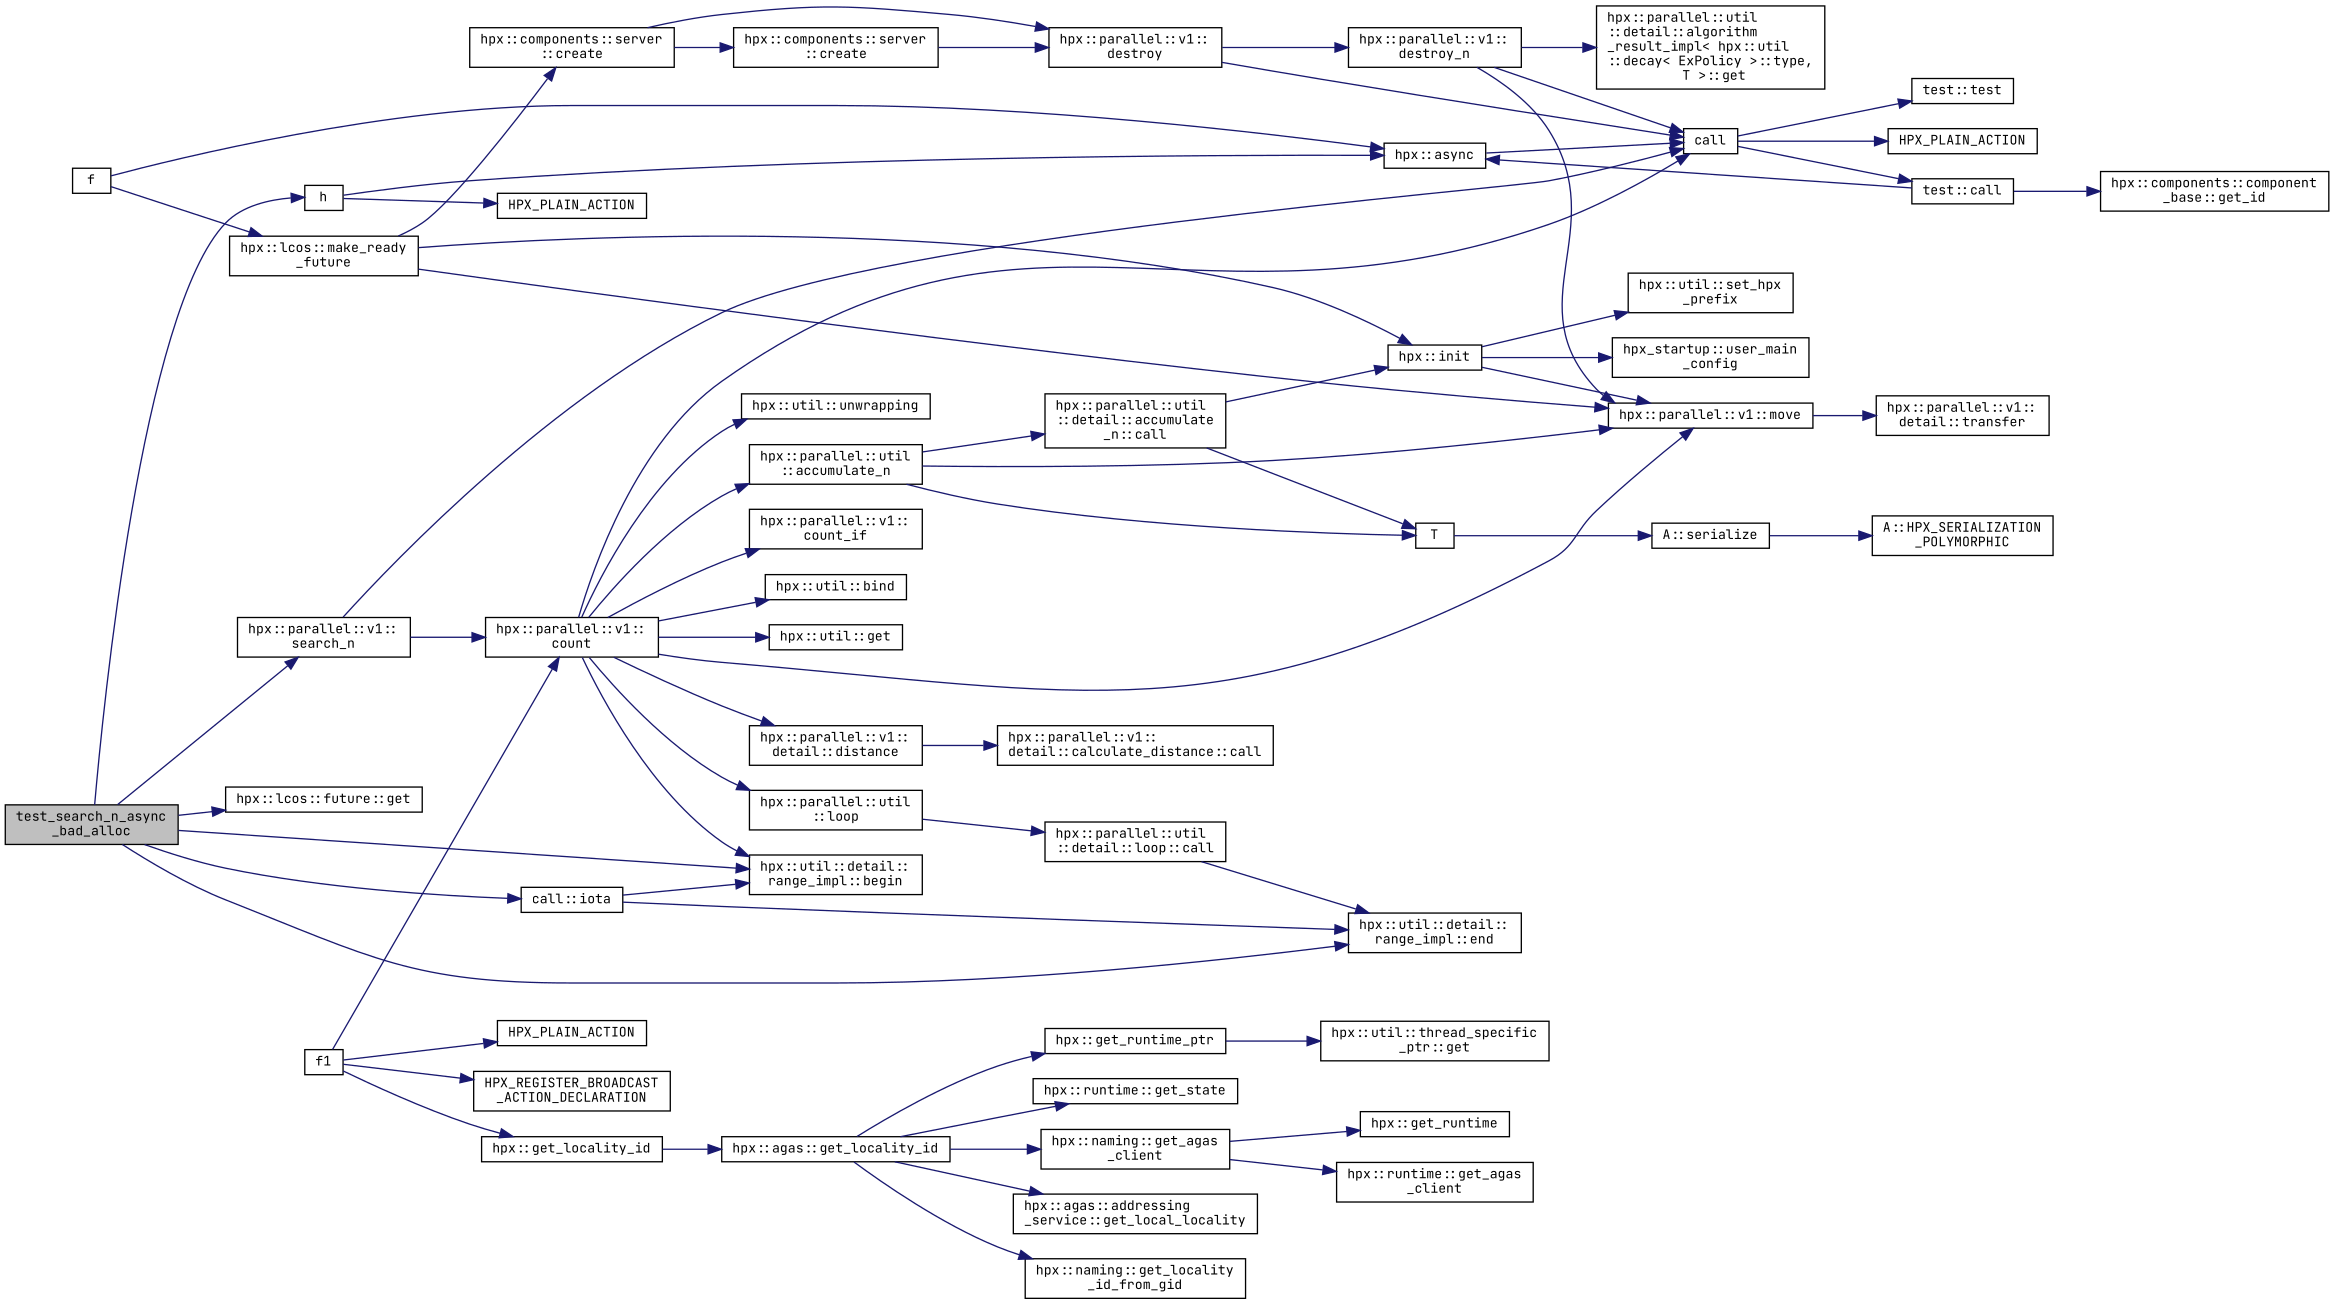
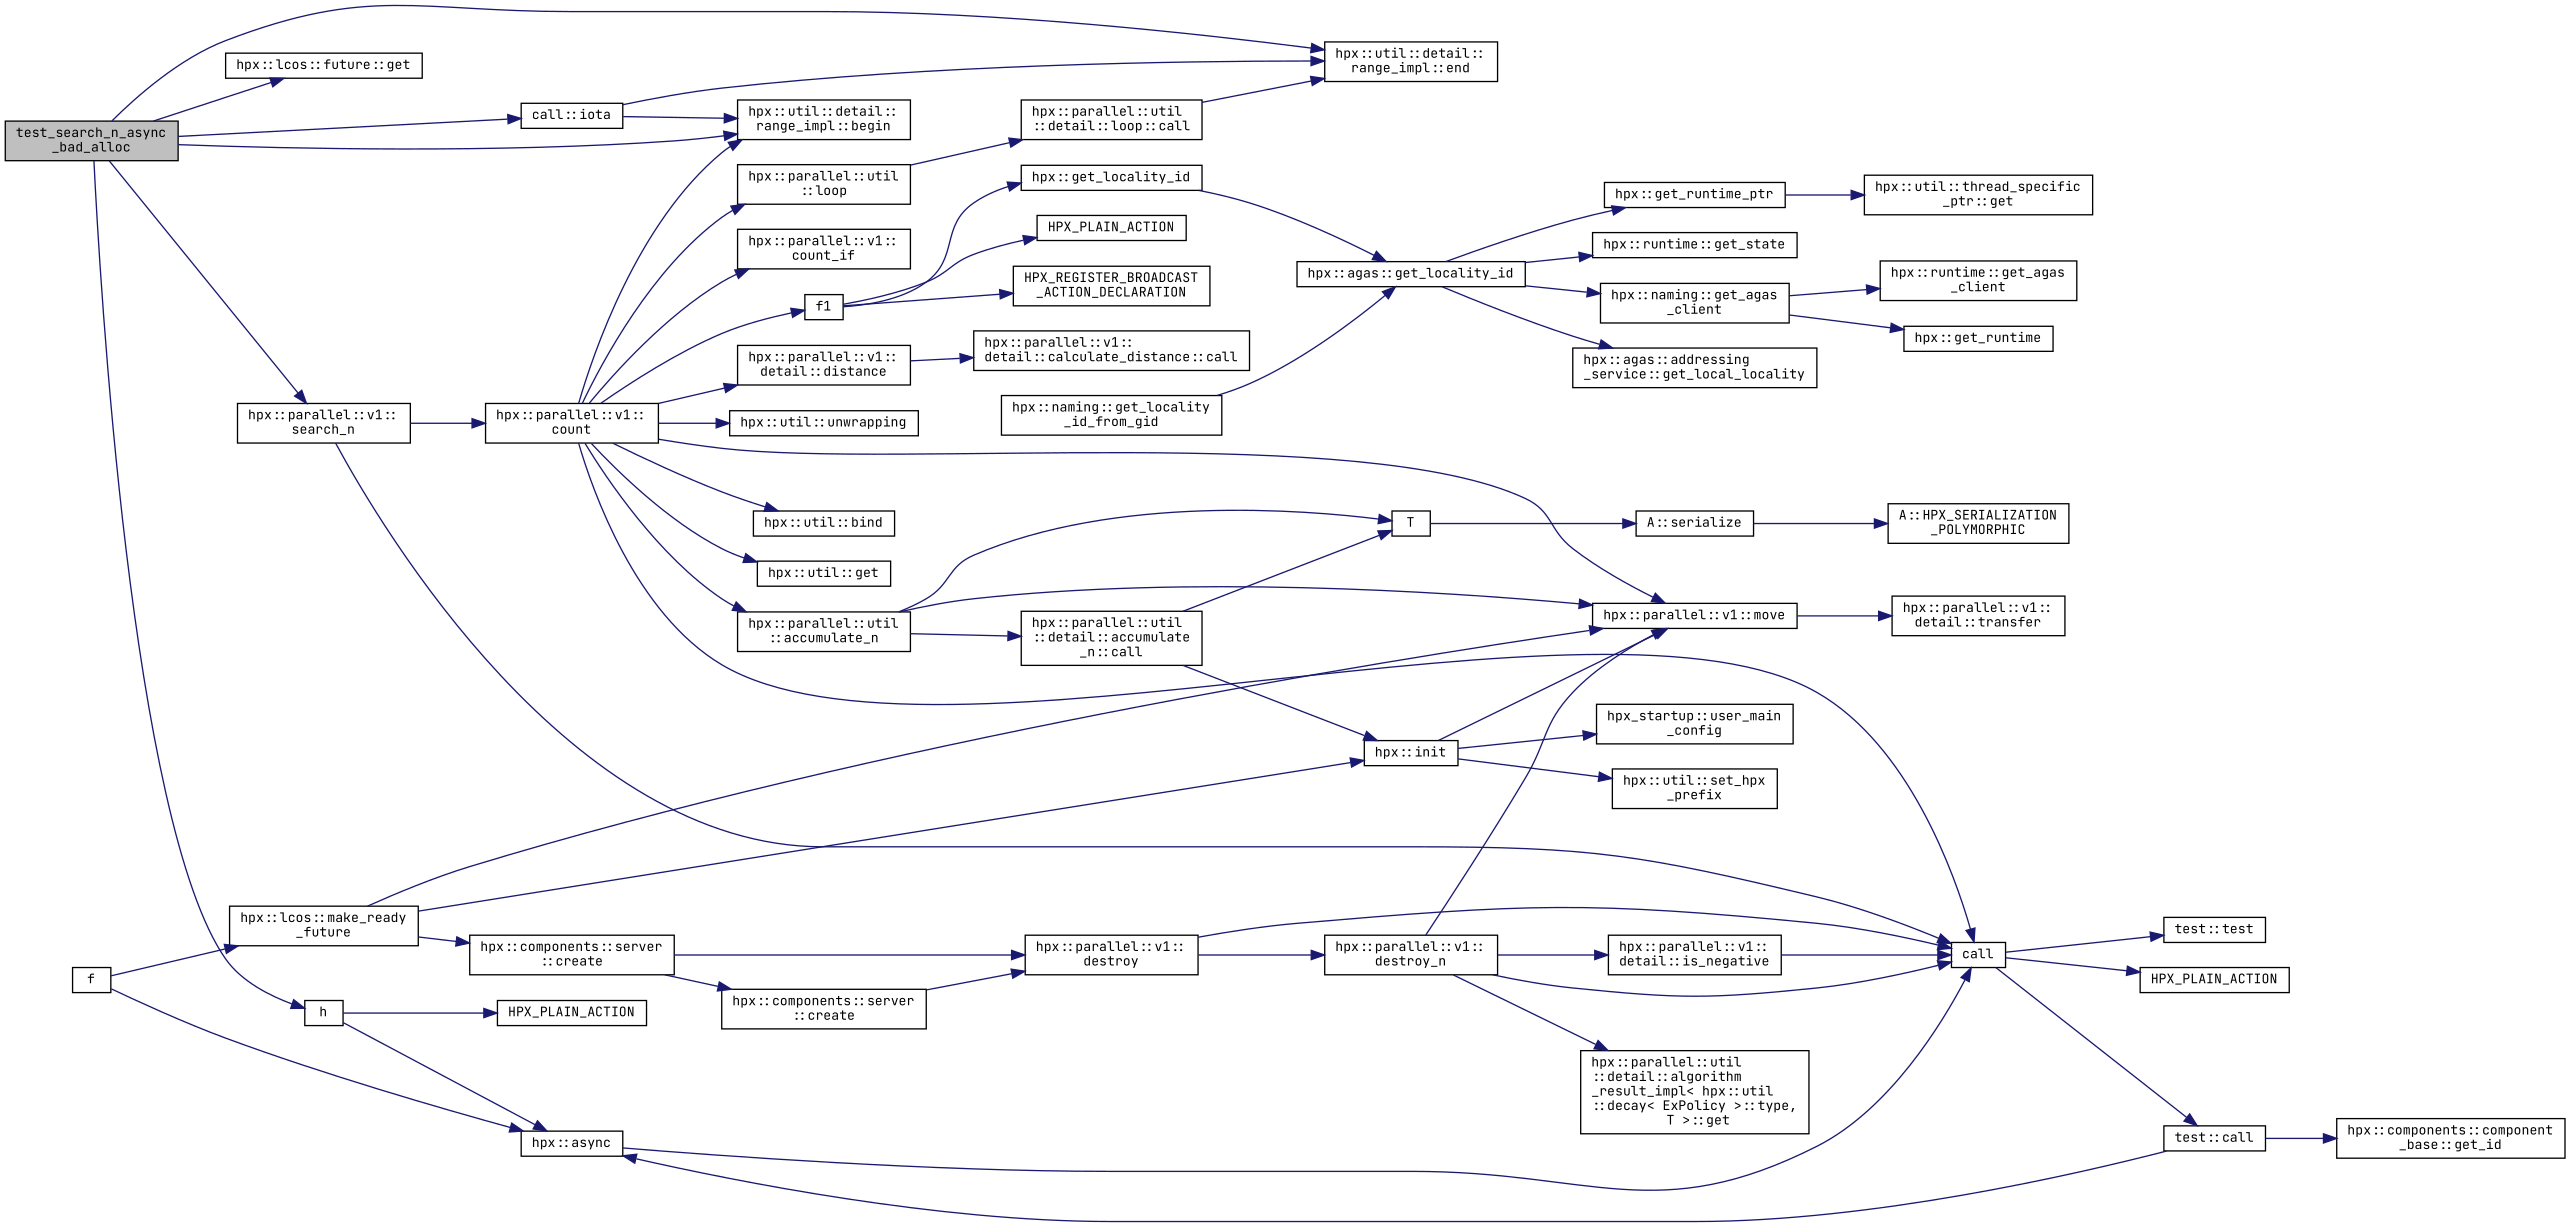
edge "f1" -> "hpx::parallel::v1:: count": reversed
node "hpx::parallel::v1:: detail::is_negative": added
edge "hpx::agas::get_locality_id" -> "hpx::naming::get_locality _id_from_gid": reversed
